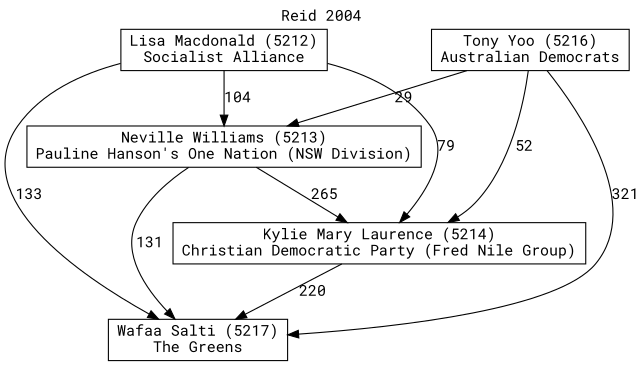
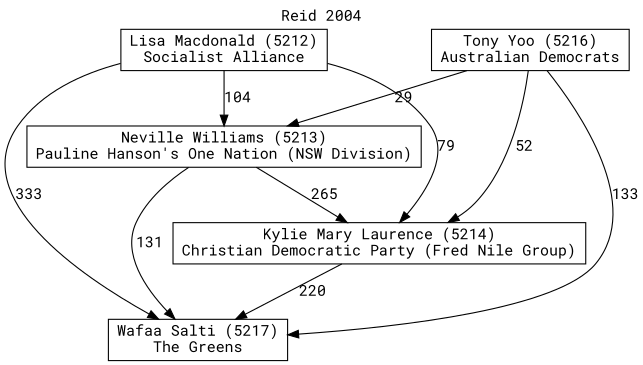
edge "Lisa Macdonald (5212) Socialist Alliance" -> "Wafaa Salti (5217) The Greens": label "133" -> "333"
edge "Tony Yoo (5216) Australian Democrats" -> "Wafaa Salti (5217) The Greens": label "321" -> "133"
